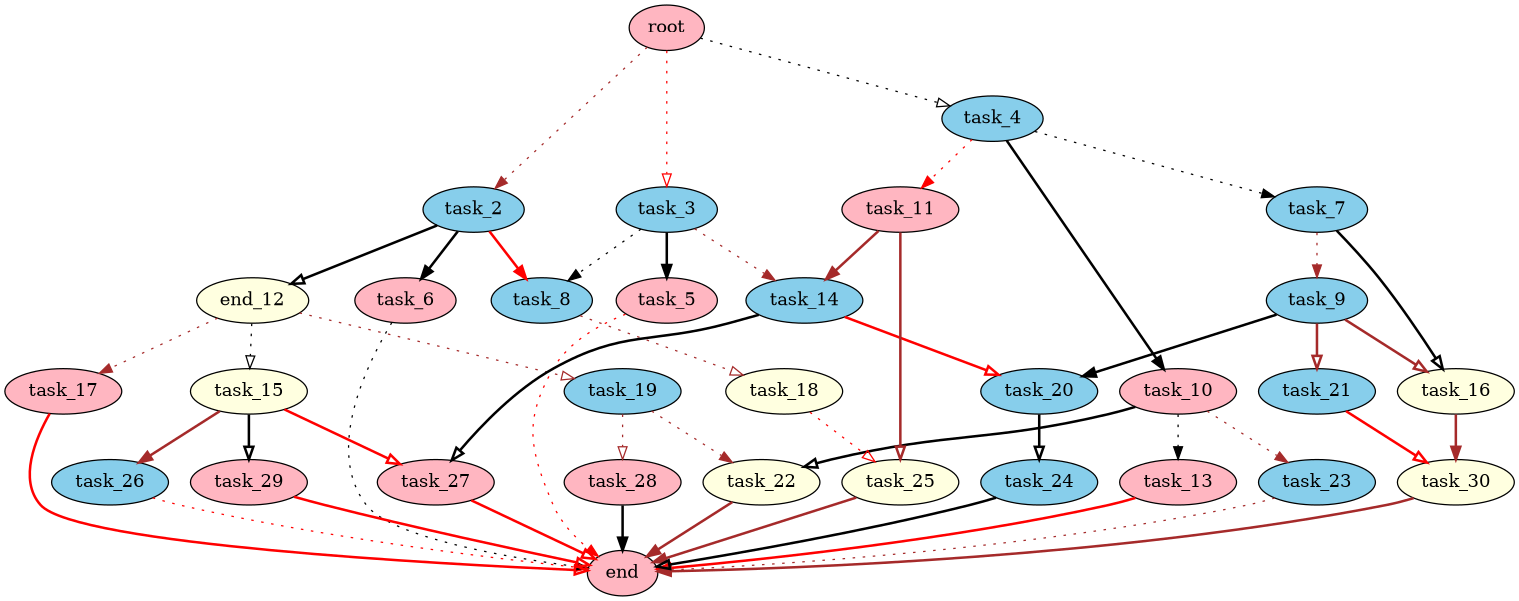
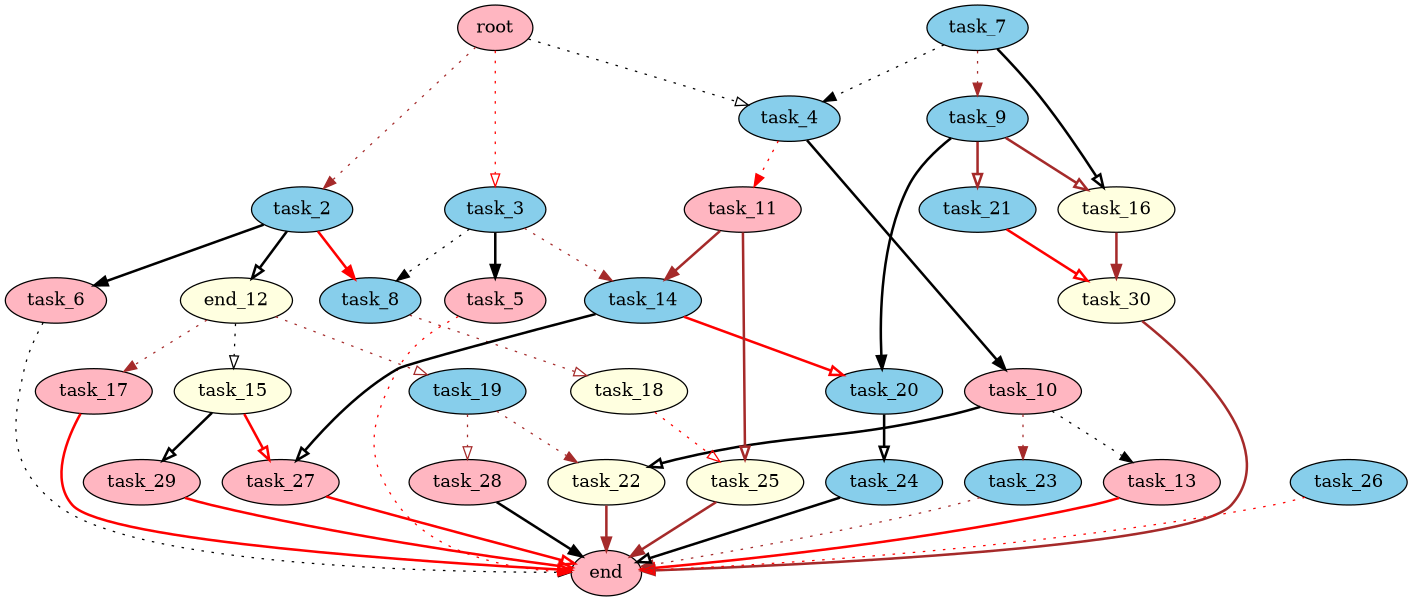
edge "task_4" -> "task_7": reversed
edge "task_15" -> "task_26": removed
